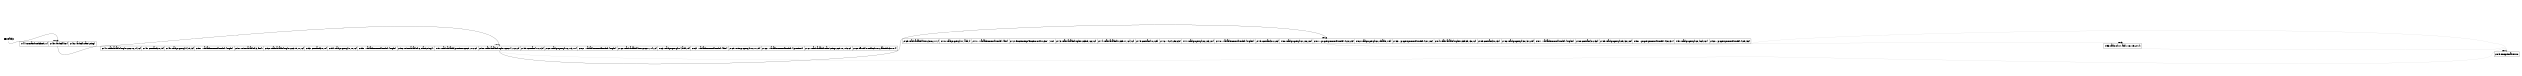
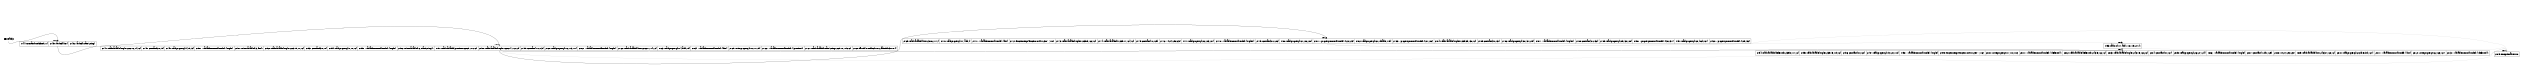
node "2794: read-variable['deferred-1239:5',v17,v2]": added
